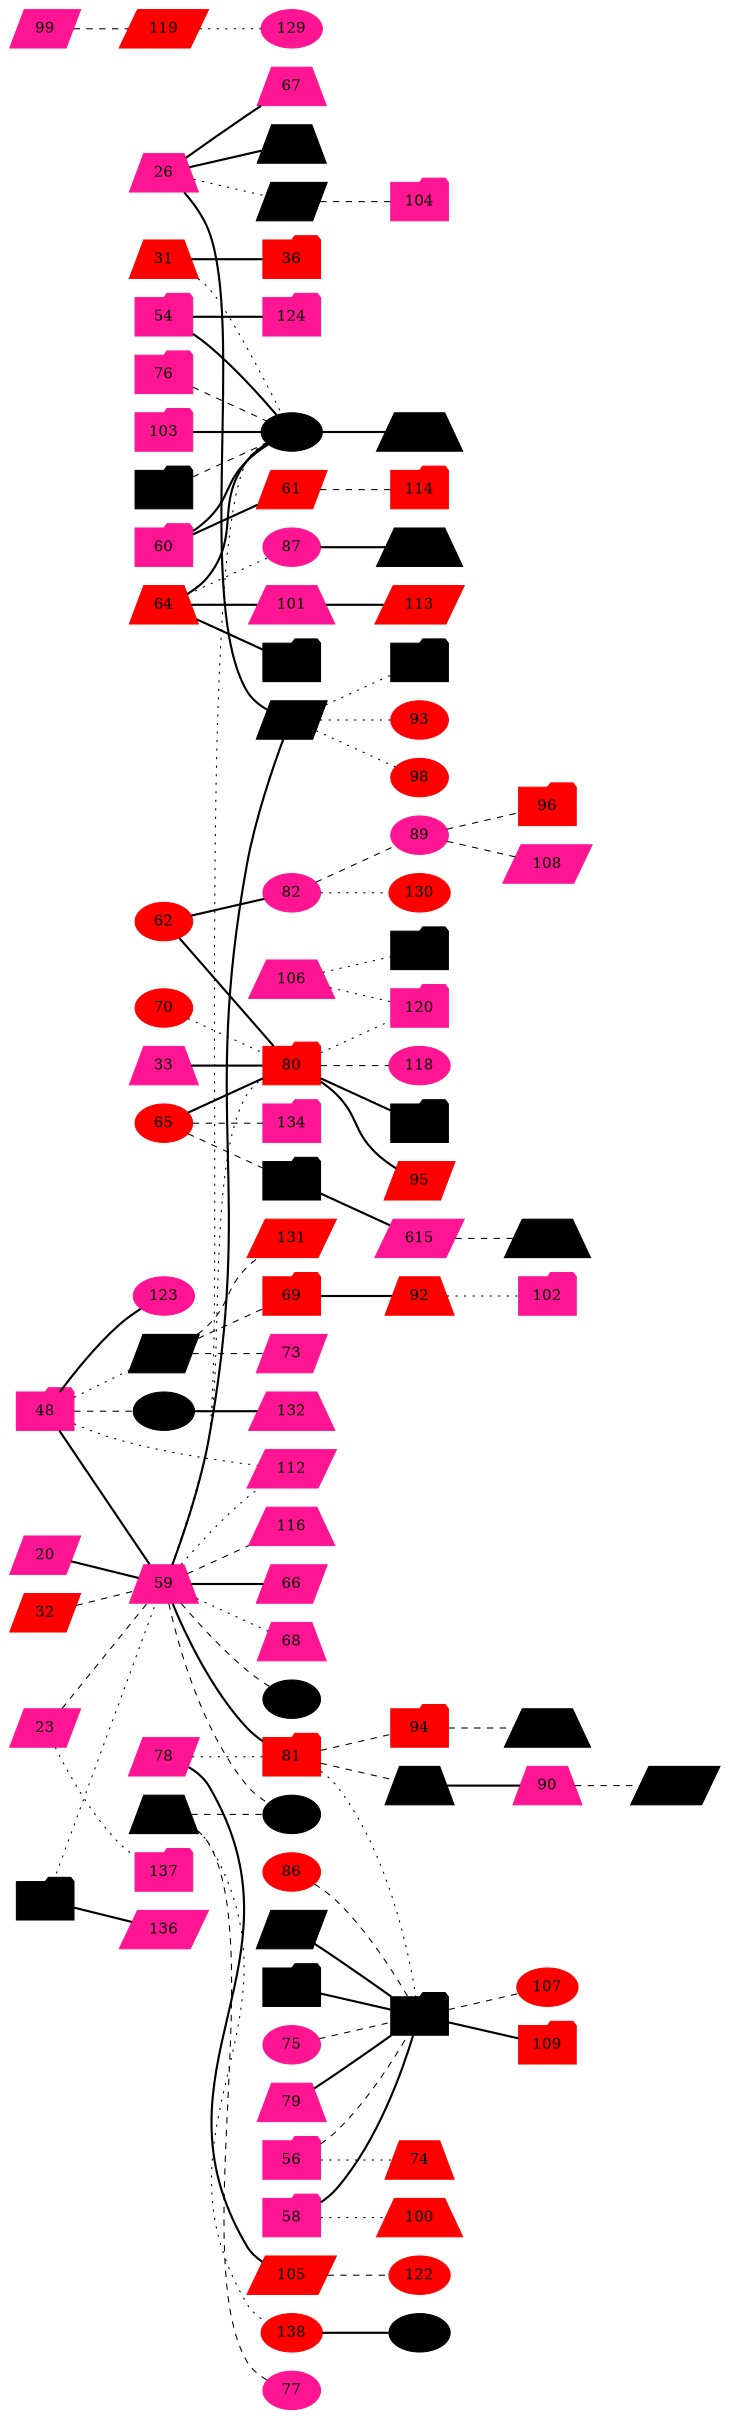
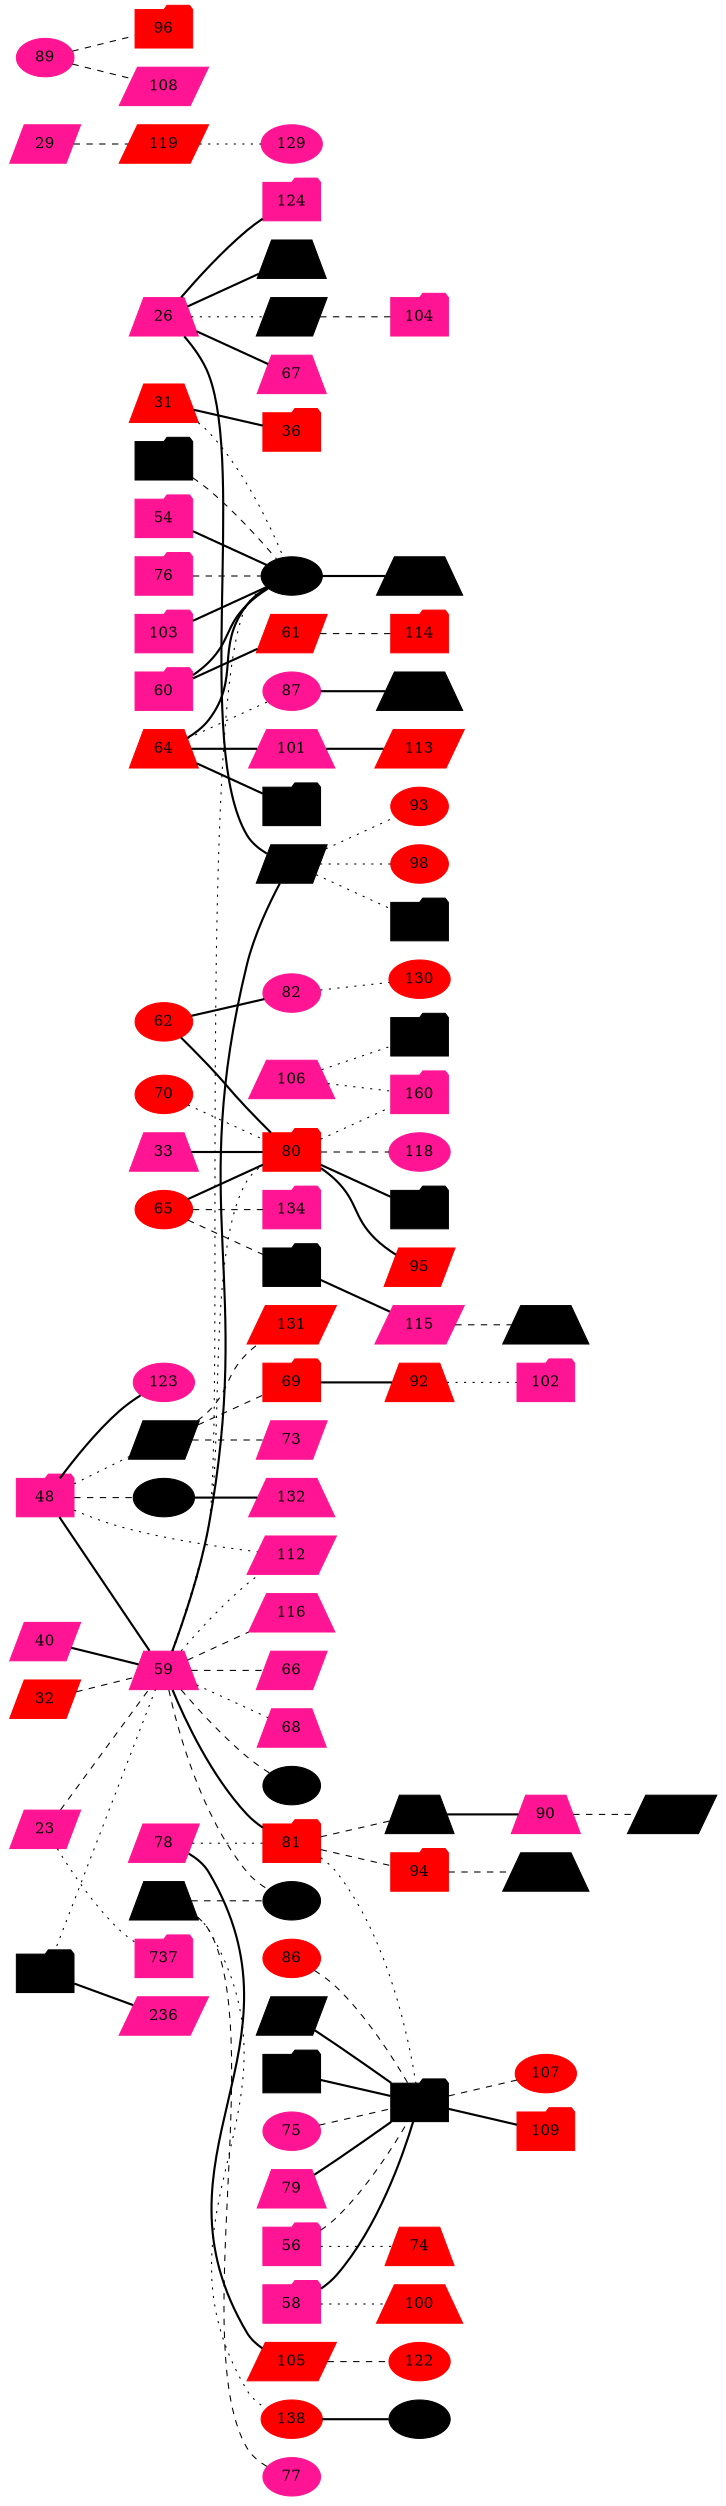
node "99": label "99" -> "29"
edge "54" -- "124": now "26" -- "124"
edge "89" -- "82": removed
node "120": label "120" -> "160"
node "615": label "615" -> "115"
node "20": label "20" -> "40"
edge "59" -- "66": style bold -> dashed
node "137": label "137" -> "737"
node "136": label "136" -> "236"
